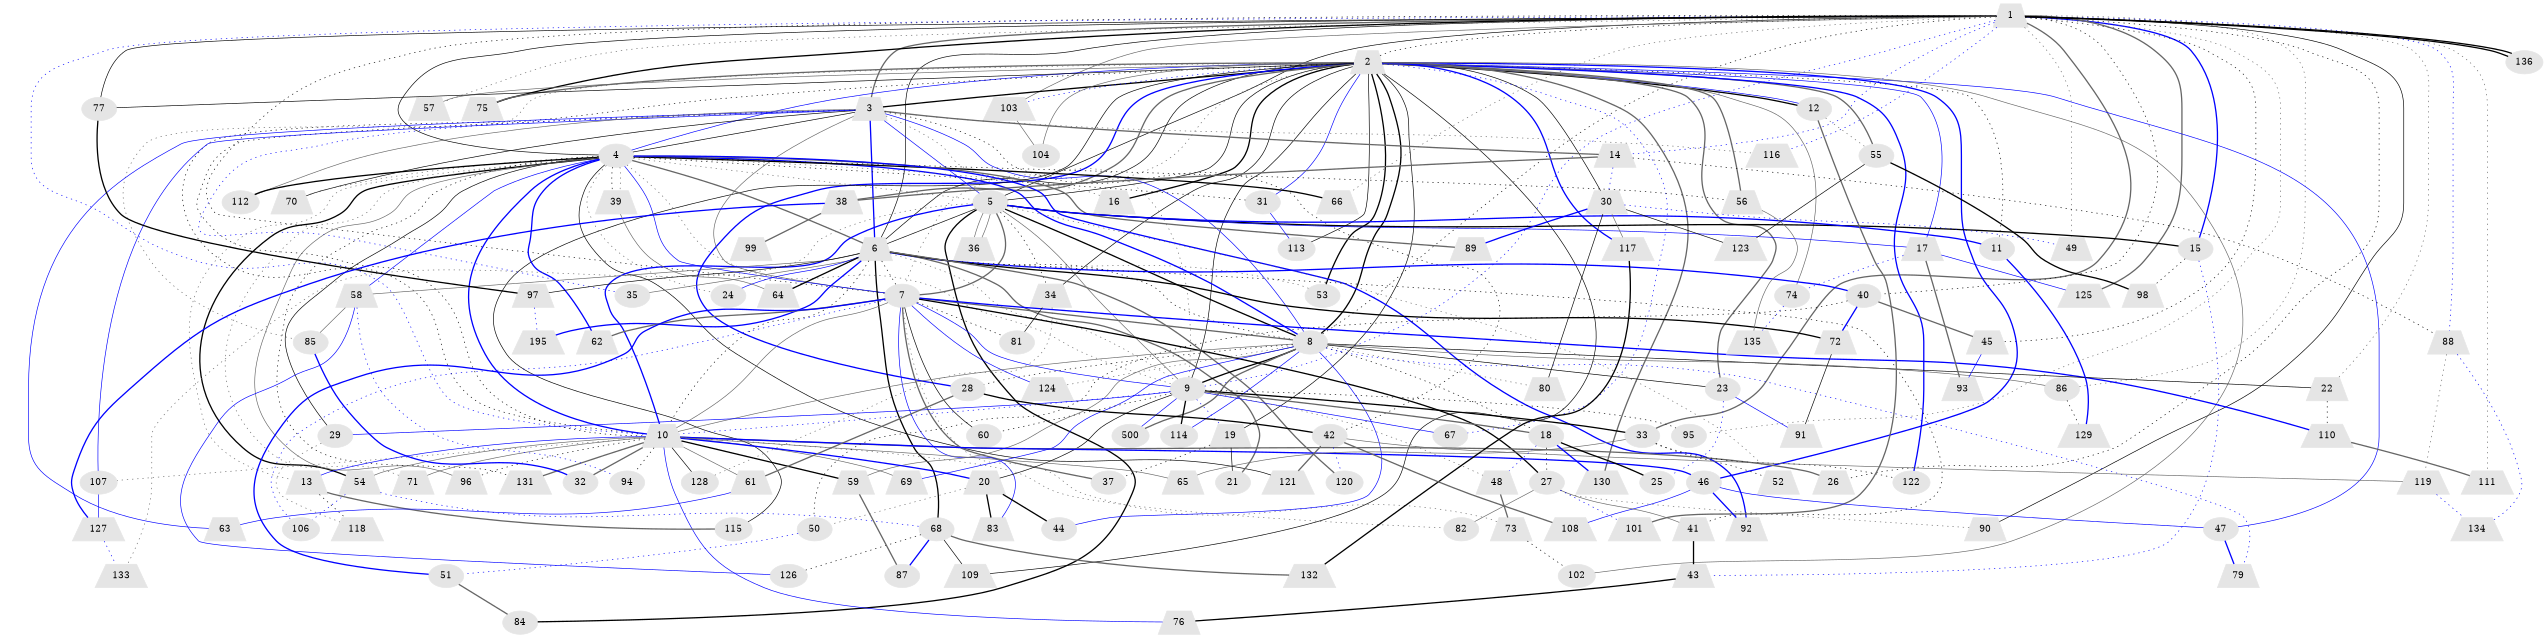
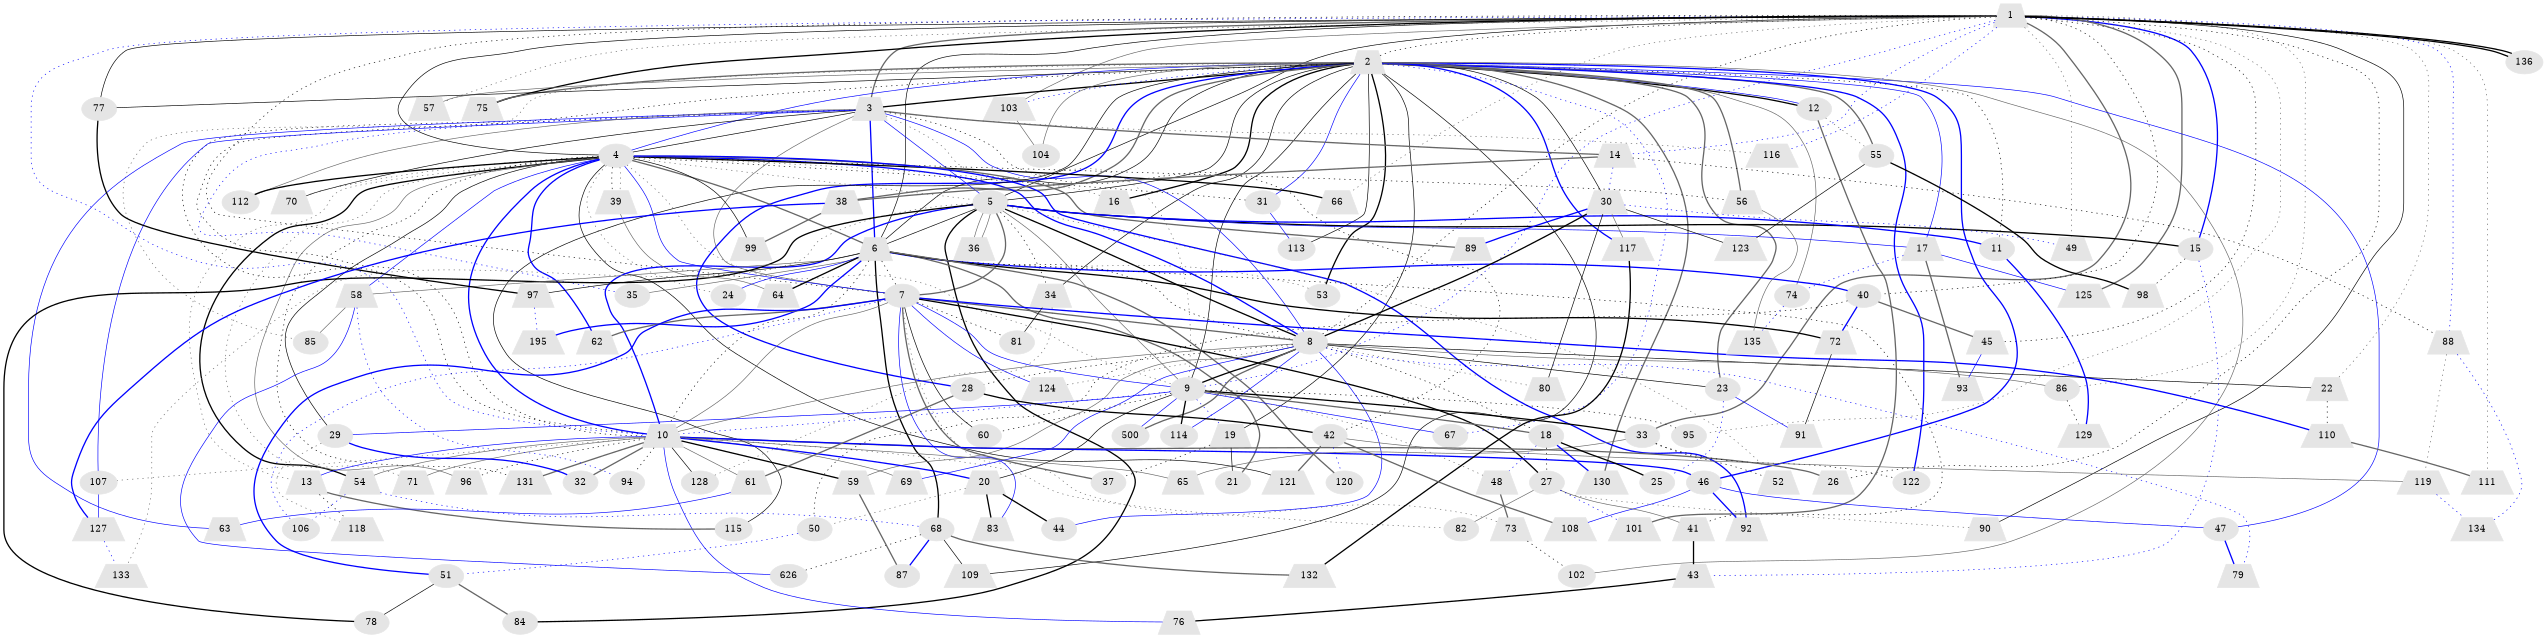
edge "2" -- "7": removed
edge "4" -- "99": added
edge "2" -- "8": now "30" -- "8"
edge "6" -- "9": removed
edge "85" -- "32": now "29" -- "32"
node "126": label "126" -> "626"
node "78": added
